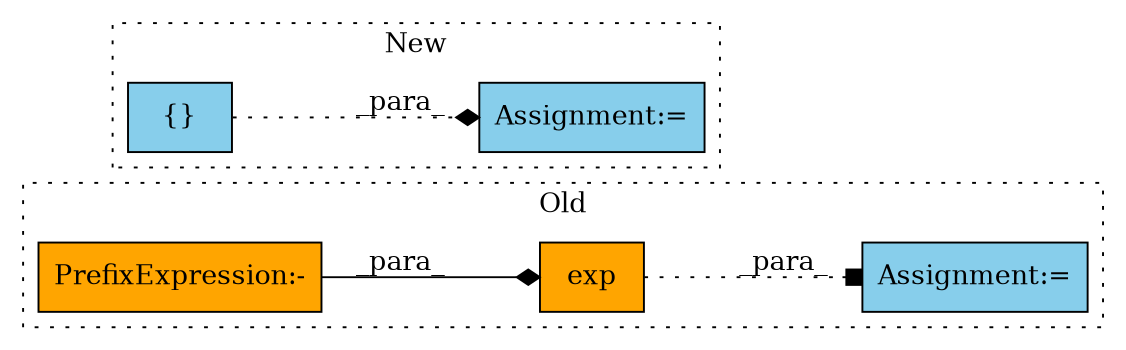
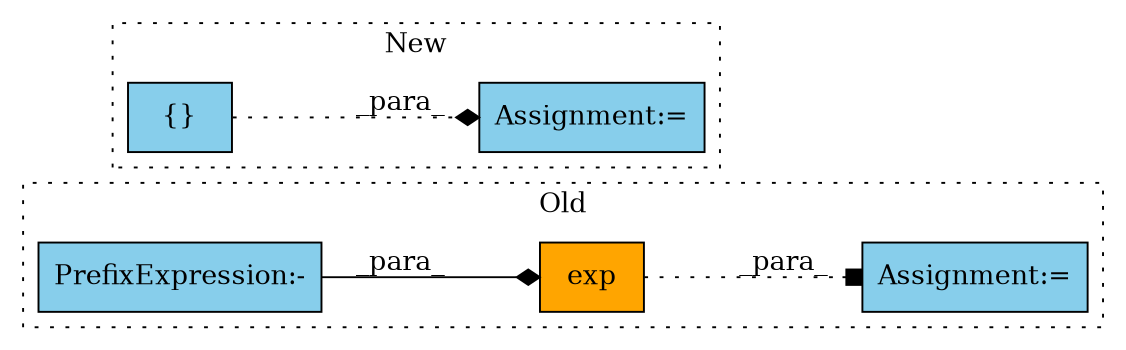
node "PrefixExpression:-": fillcolor orange -> skyblue
